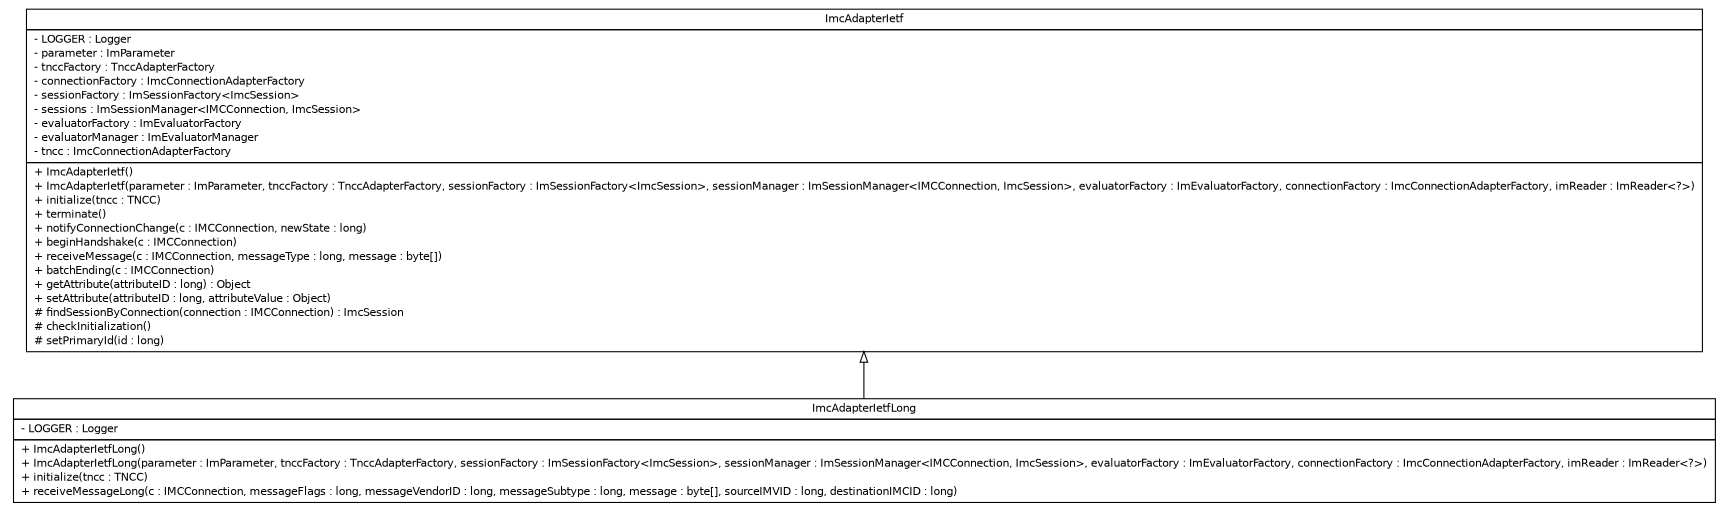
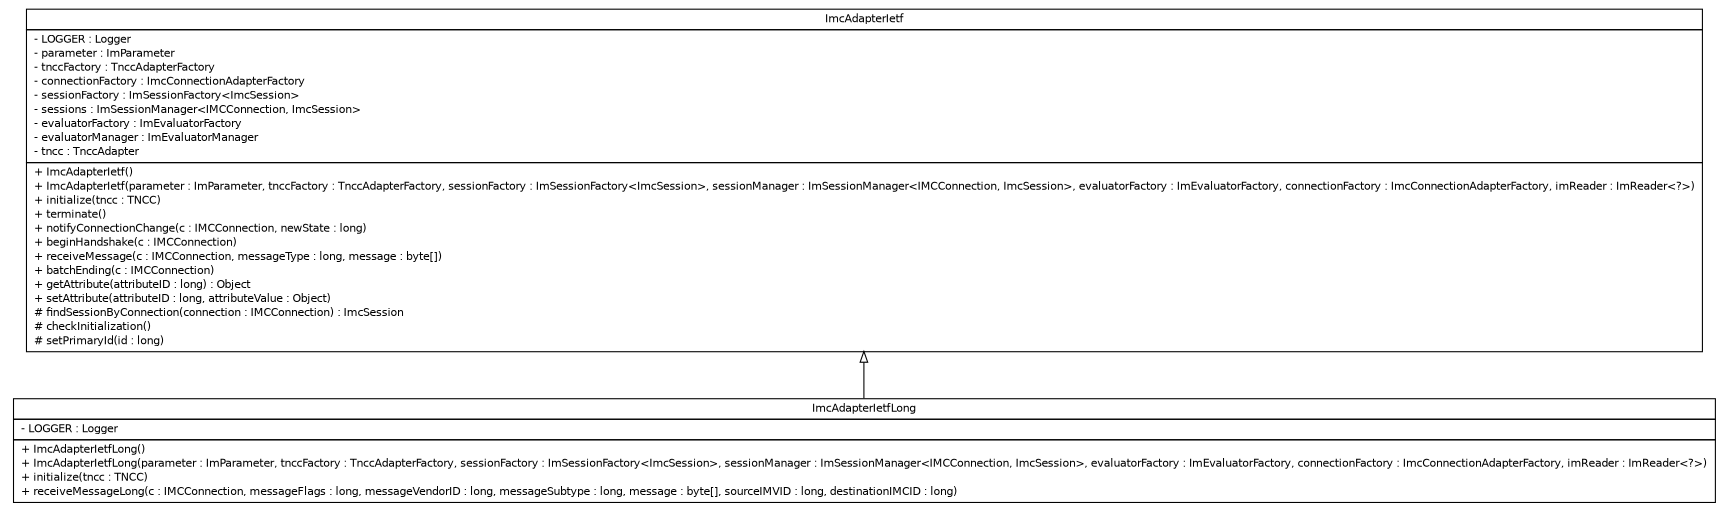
node "ImcAdapterIetf": text "- tncc : ImcConnectionAdapterFactory" -> "- tncc : TnccAdapter"
